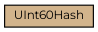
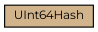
node "UInt60Hash": label "UInt60Hash" -> "UInt64Hash"
